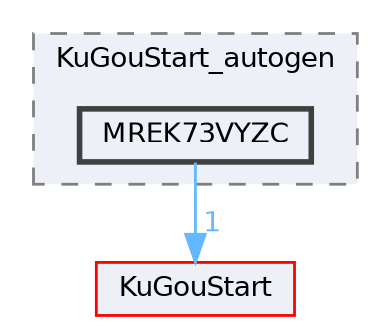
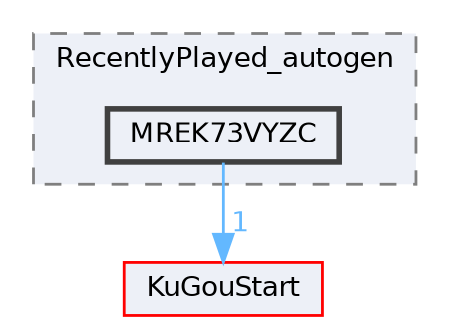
cluster "KuGouStart_autogen": label "KuGouStart_autogen" -> "RecentlyPlayed_autogen"
